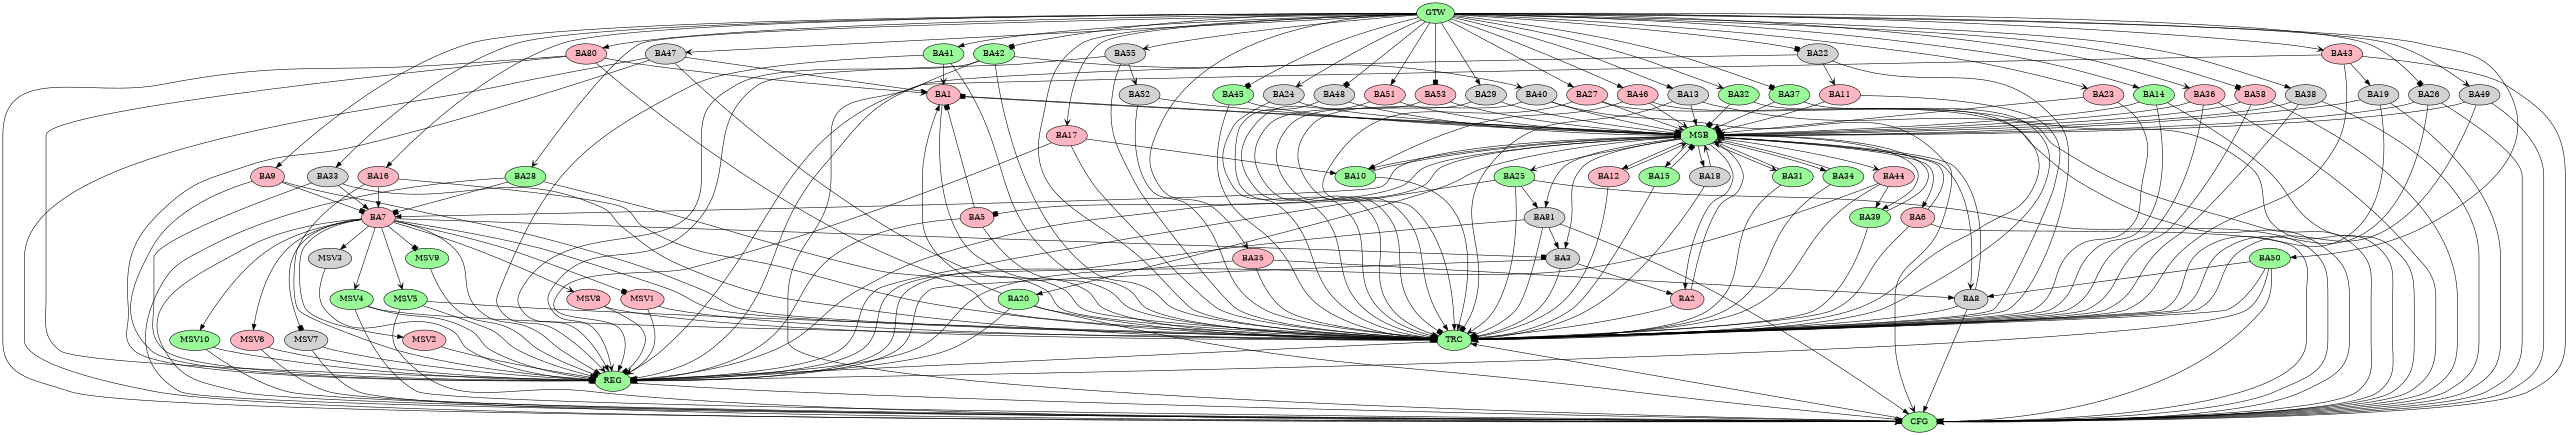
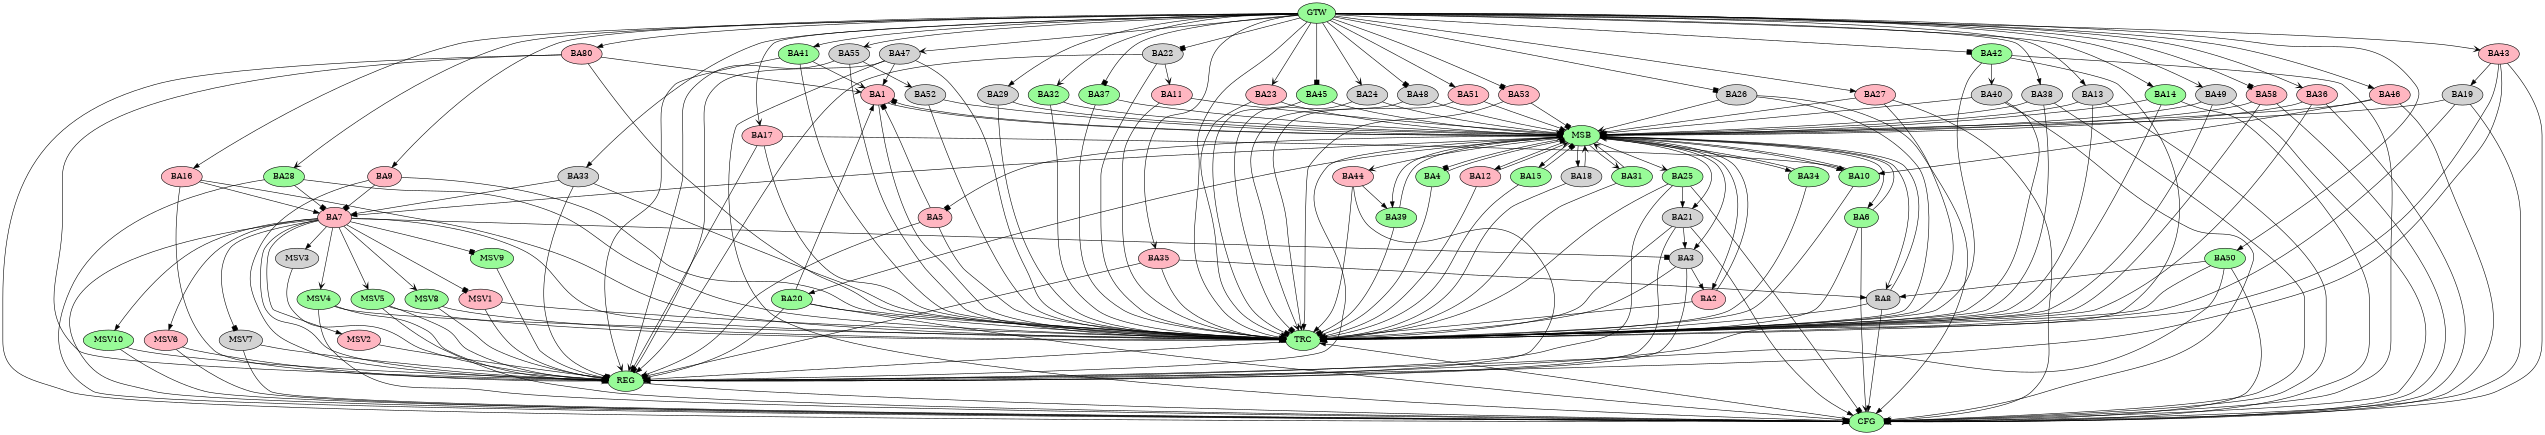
node "BA4": added
node "BA81": label "BA81" -> "BA21"
node "BA6": fillcolor lightpink -> palegreen
node "MSV8": fillcolor lightpink -> palegreen
